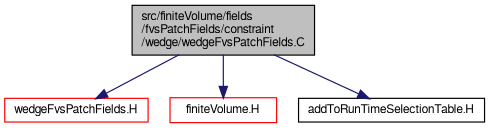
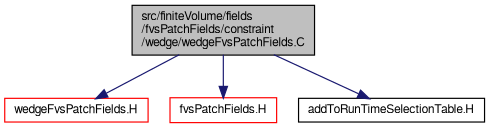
node "finiteVolume.H": label "finiteVolume.H" -> "fvsPatchFields.H"
